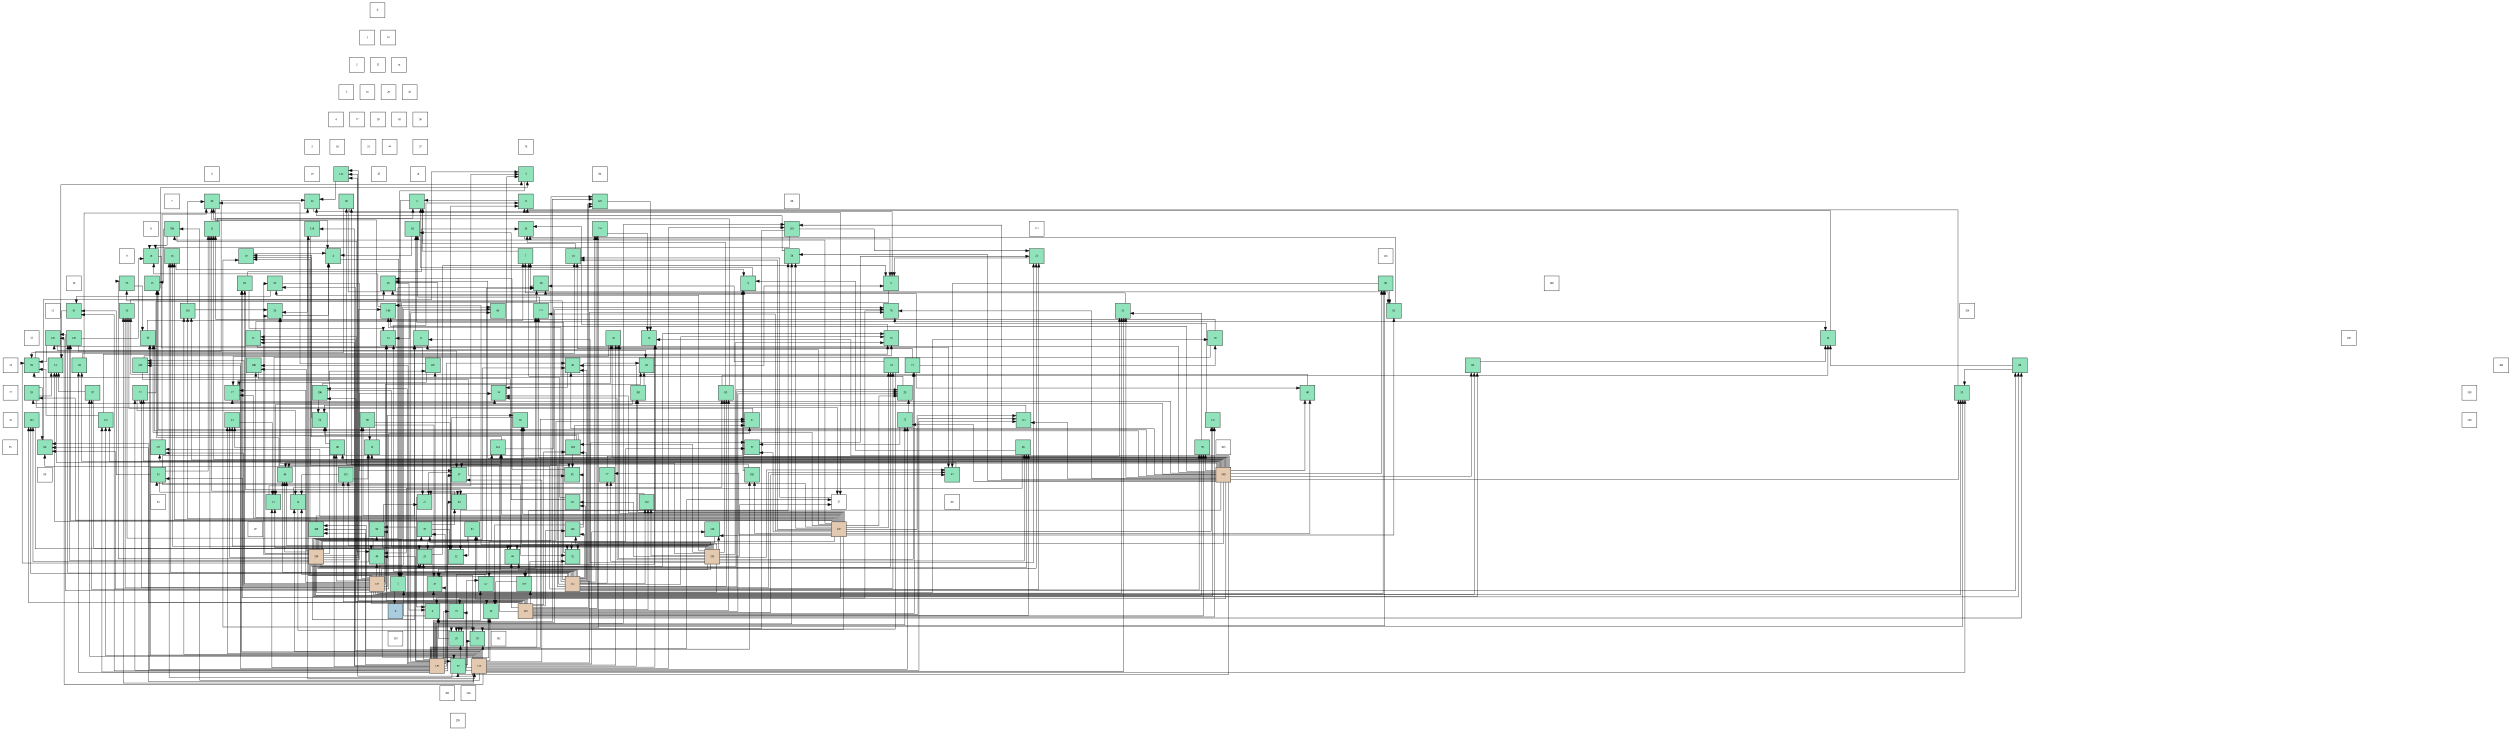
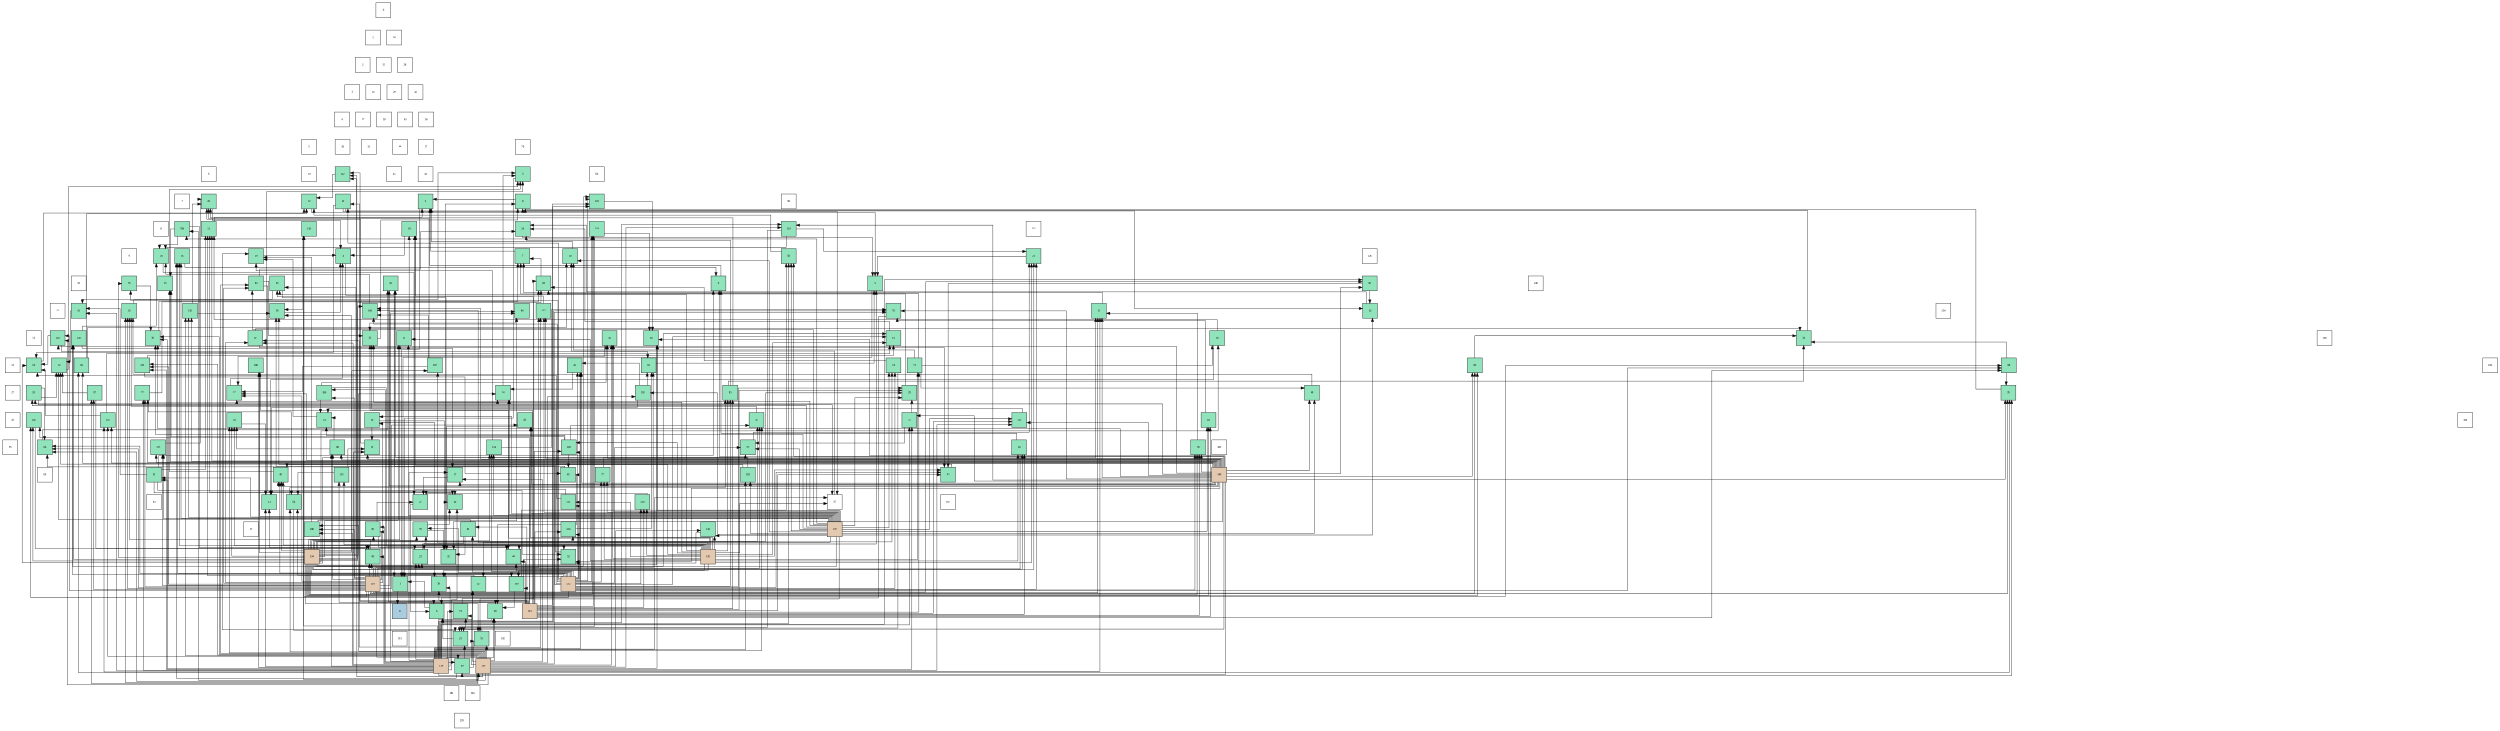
edge "107" -> "26": now "107" -> "149"
edge "95" -> "67": now "95" -> "40"
node "183": removed
edge "118" -> "65": removed
